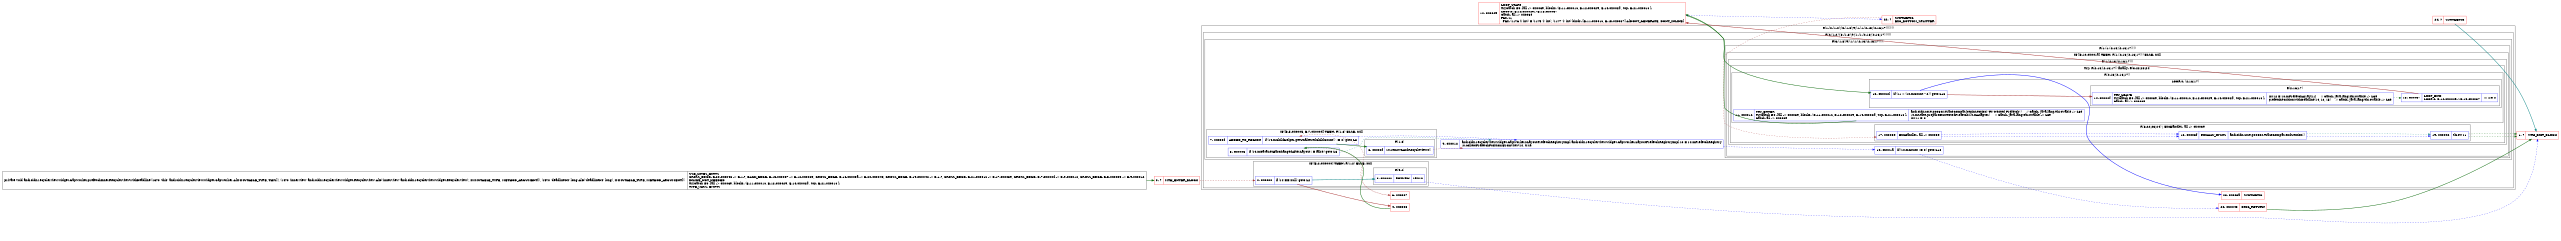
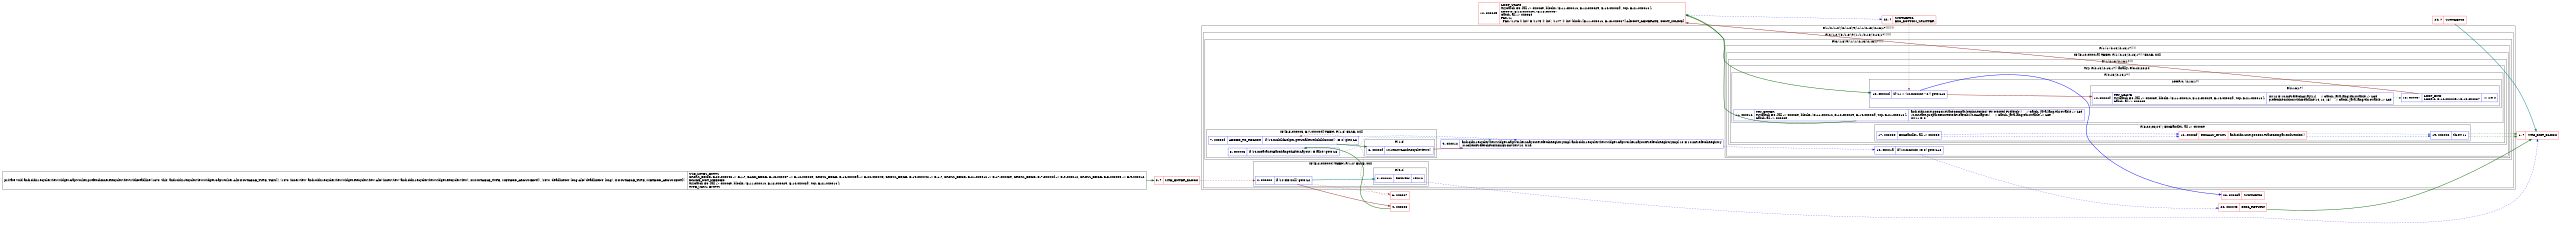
edge "22: ?" -> "17: 0x003e": now "22: ?" -> "13: 0x002d"
node "18: 0x003f": color blue -> red
edge "8: 0x000f" -> "9: 0x0012": style dashed -> bold
edge "5: 0x0005" -> "6: 0x0007": now "2: 0x0000" -> "6: 0x0007"
